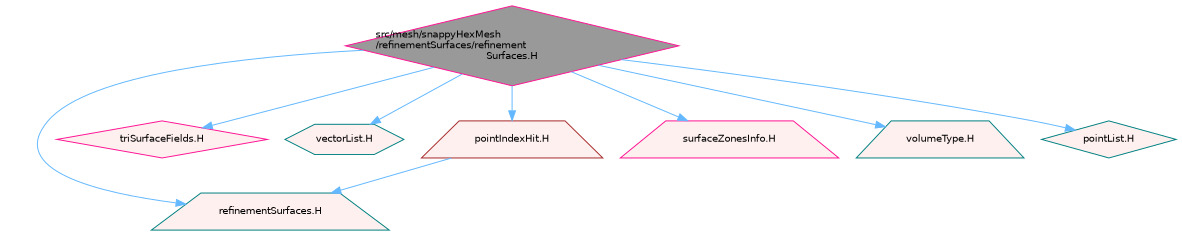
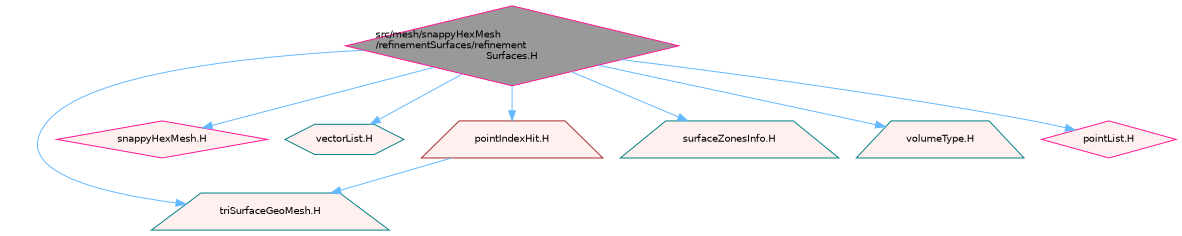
node "triSurfaceFields.H": label "triSurfaceFields.H" -> "snappyHexMesh.H"
node "surfaceZonesInfo.H": color deeppink -> teal
node "pointList.H": color teal -> deeppink
node "refinementSurfaces.H": label "refinementSurfaces.H" -> "triSurfaceGeoMesh.H"
